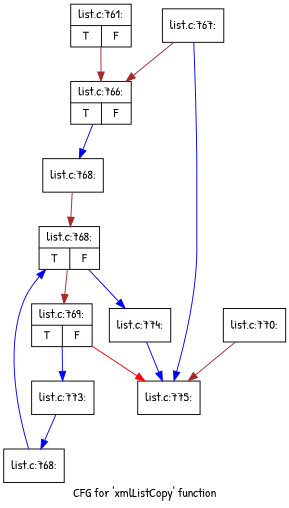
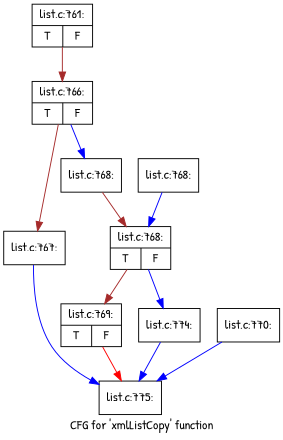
edge "list.c:767:" -> "list.c:766:": reversed
edge "list.c:770:" -> "list.c:775:": color brown -> blue
node "list.c:773:": removed
